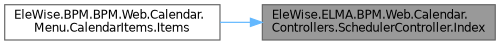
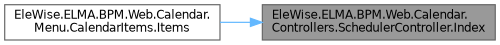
node "EleWise.BPM.BPM.Web.Calendar. Menu.CalendarItems.Items": label "EleWise.BPM.BPM.Web.Calendar. Menu.CalendarItems.Items" -> "EleWise.ELMA.BPM.Web.Calendar. Menu.CalendarItems.Items"
